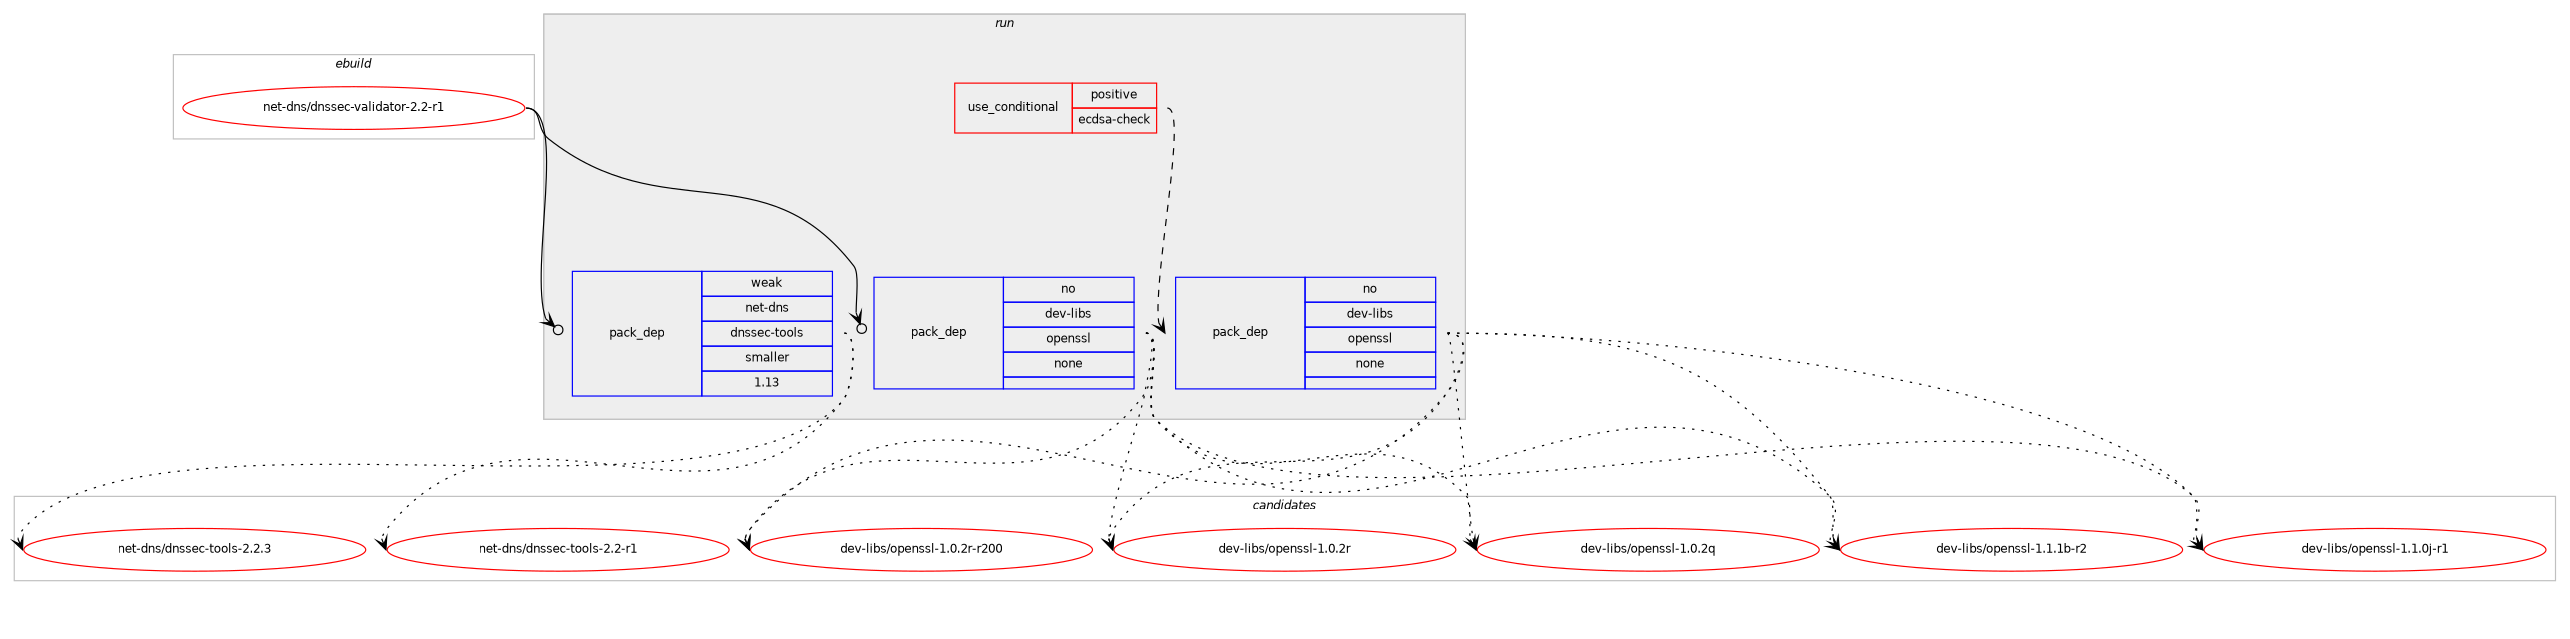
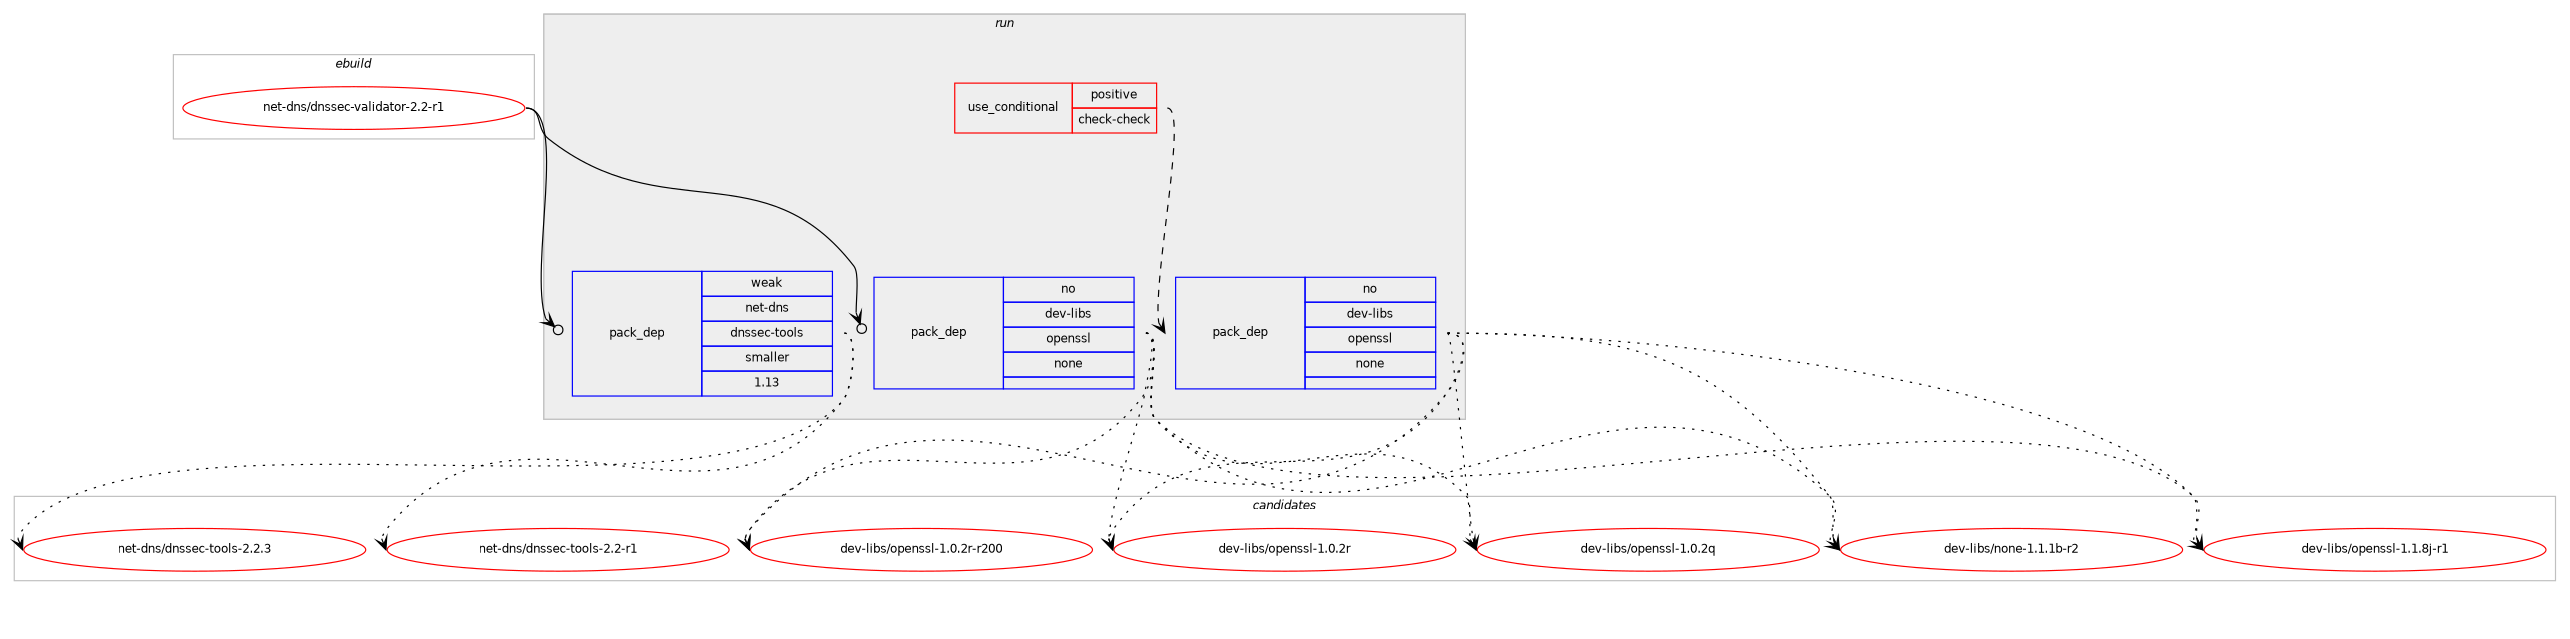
node "use_conditional": text "ecdsa-check" -> "check-check"
node "dev-libs/openssl-1.1.1b-r2": label "dev-libs/openssl-1.1.1b-r2" -> "dev-libs/none-1.1.1b-r2"
node "dev-libs/openssl-1.1.0j-r1": label "dev-libs/openssl-1.1.0j-r1" -> "dev-libs/openssl-1.1.8j-r1"
